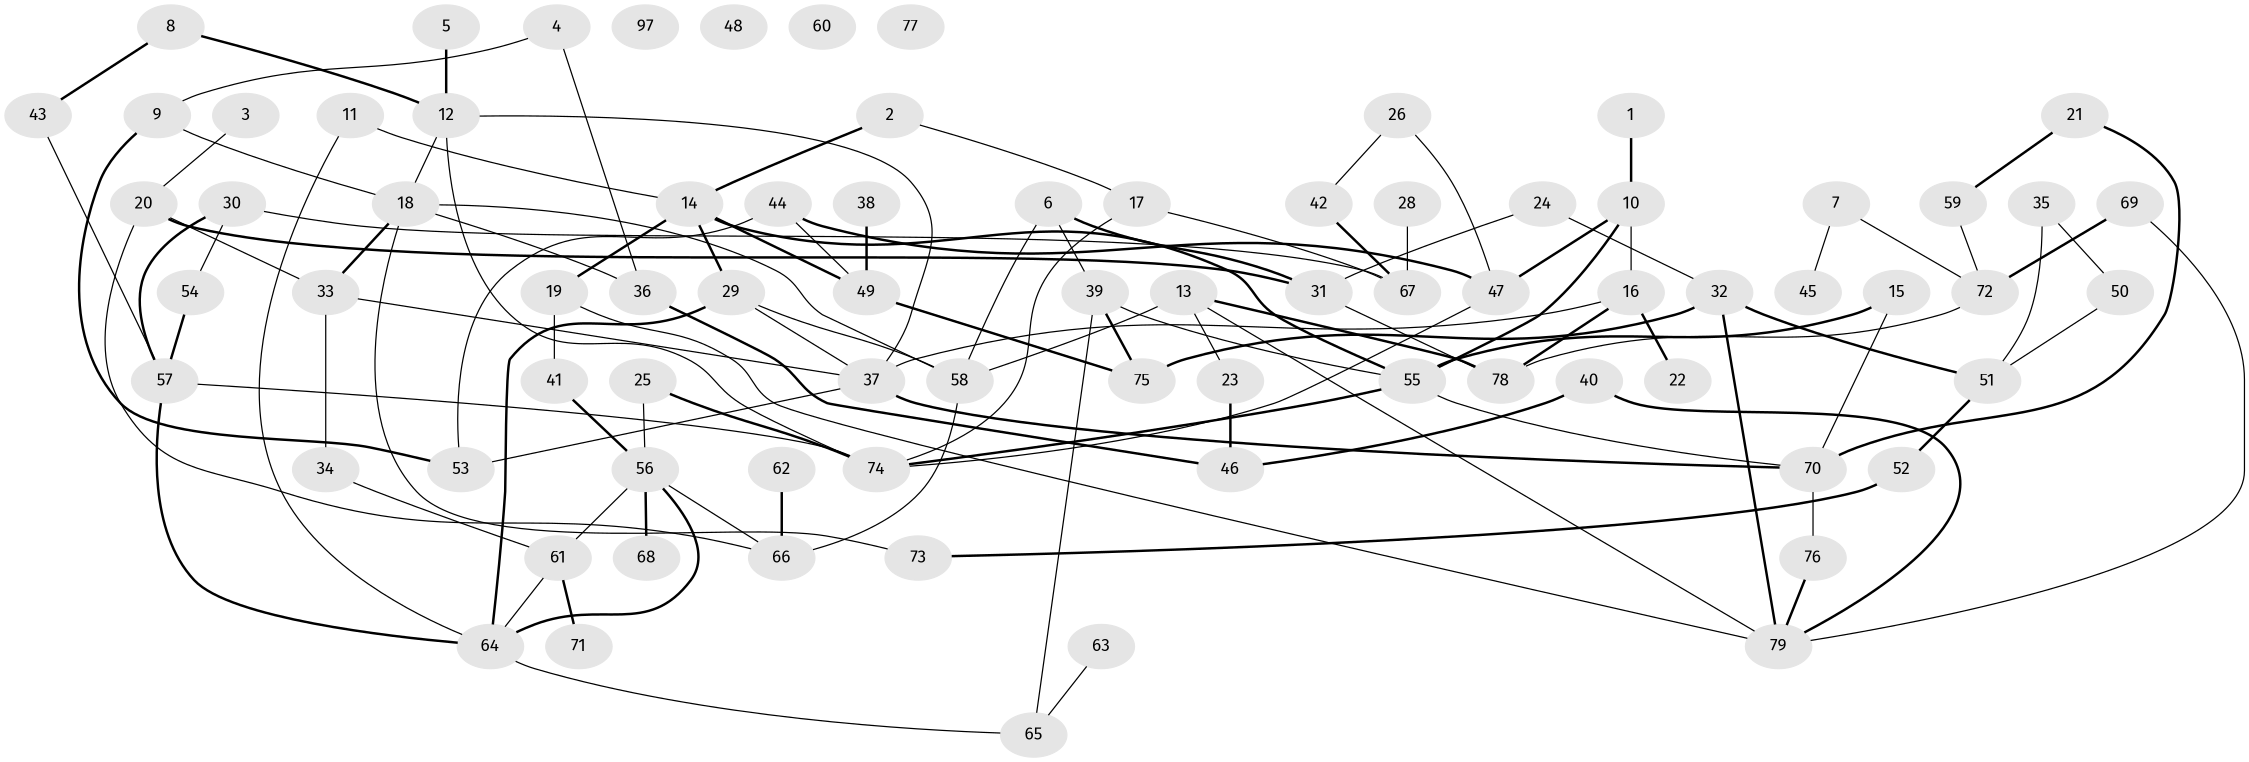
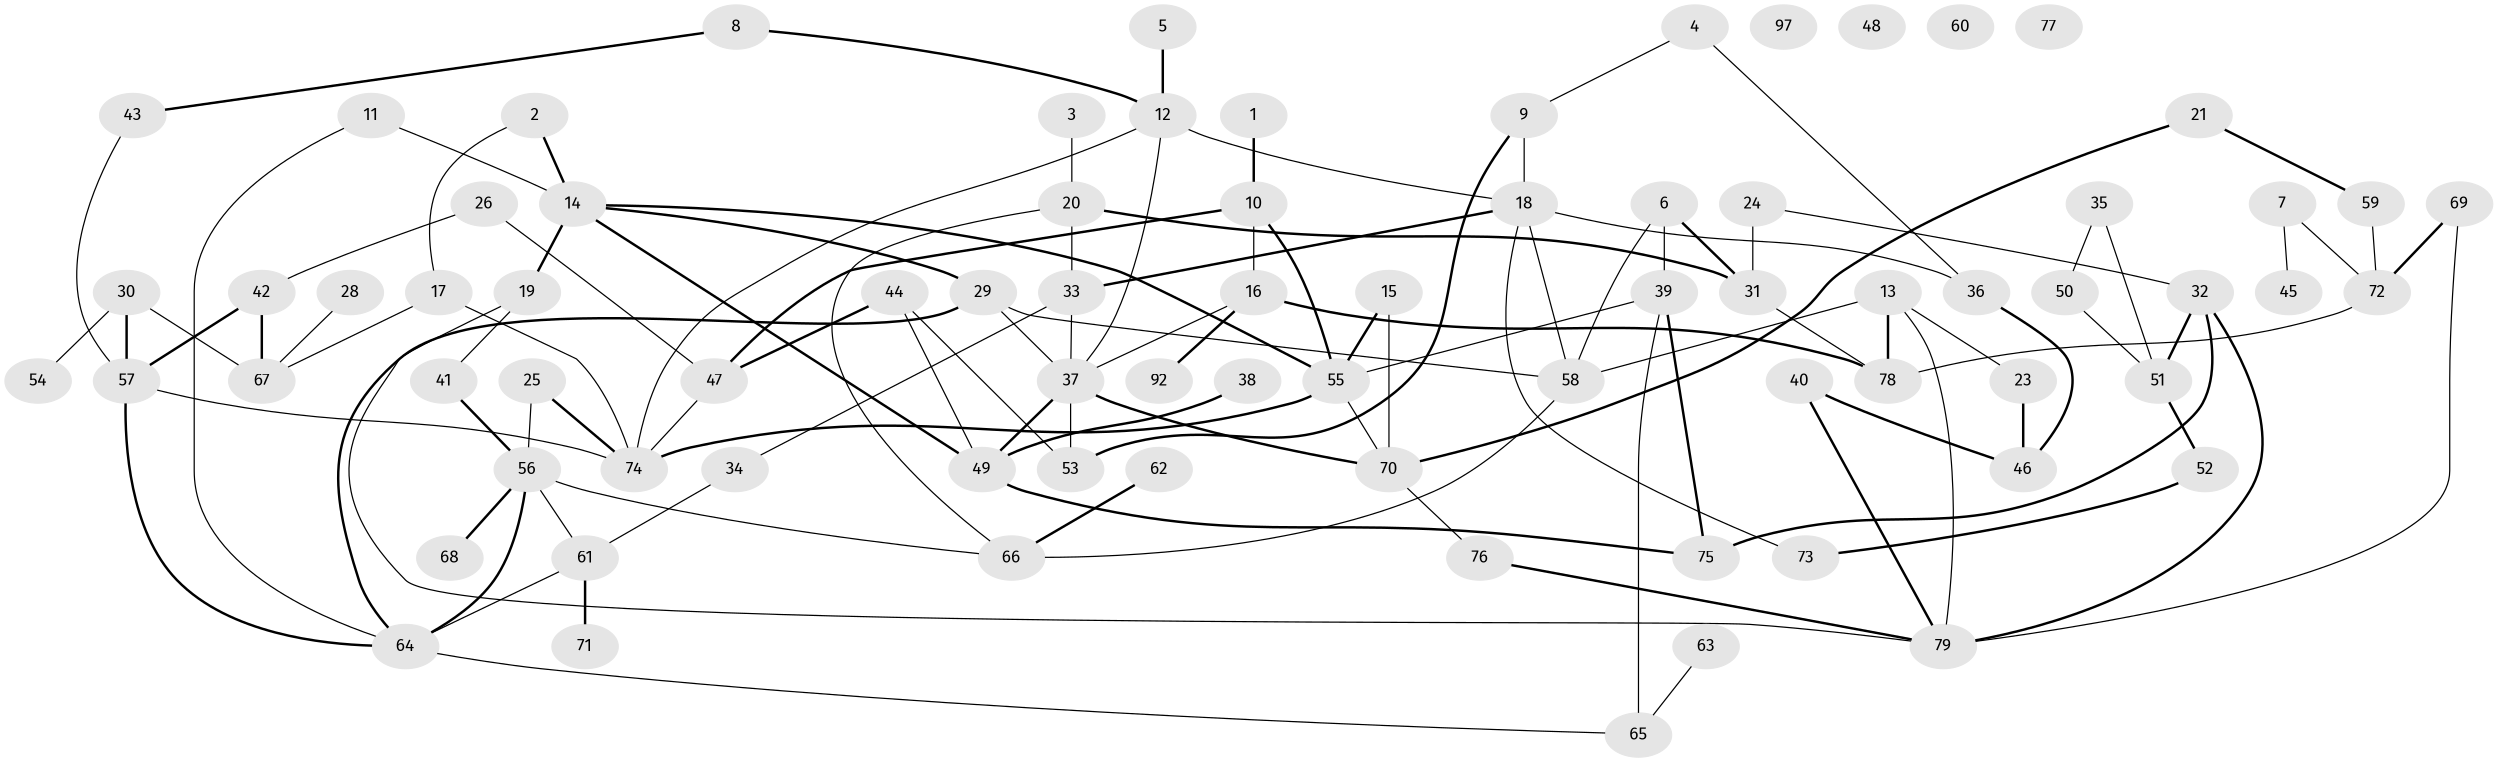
edge "54" -- "57": now "42" -- "57"
node "22": label "22" -> "92"
edge "37" -- "49": added
